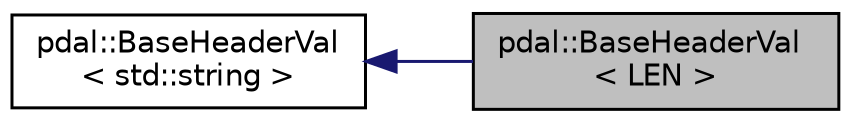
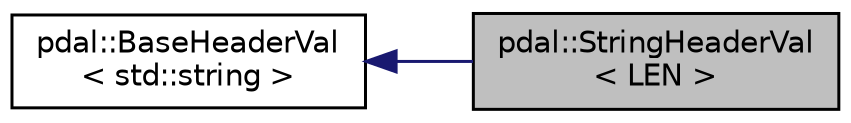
node "pdal::BaseHeaderVal < LEN >": label "pdal::BaseHeaderVal < LEN >" -> "pdal::StringHeaderVal < LEN >"
